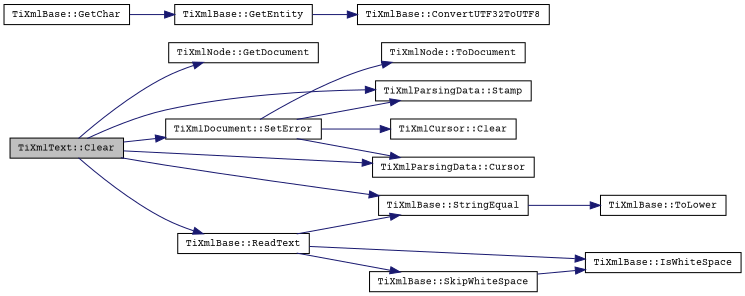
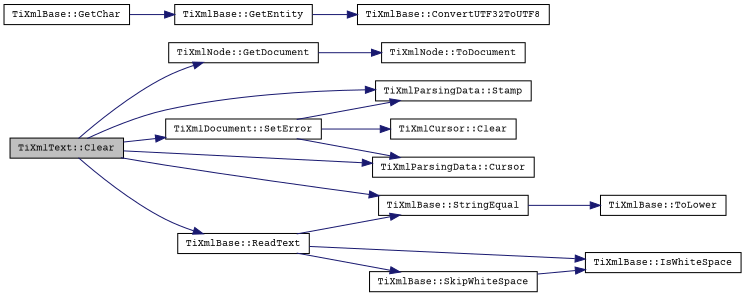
edge "TiXmlDocument::SetError" -> "TiXmlNode::ToDocument": now "TiXmlNode::GetDocument" -> "TiXmlNode::ToDocument"
